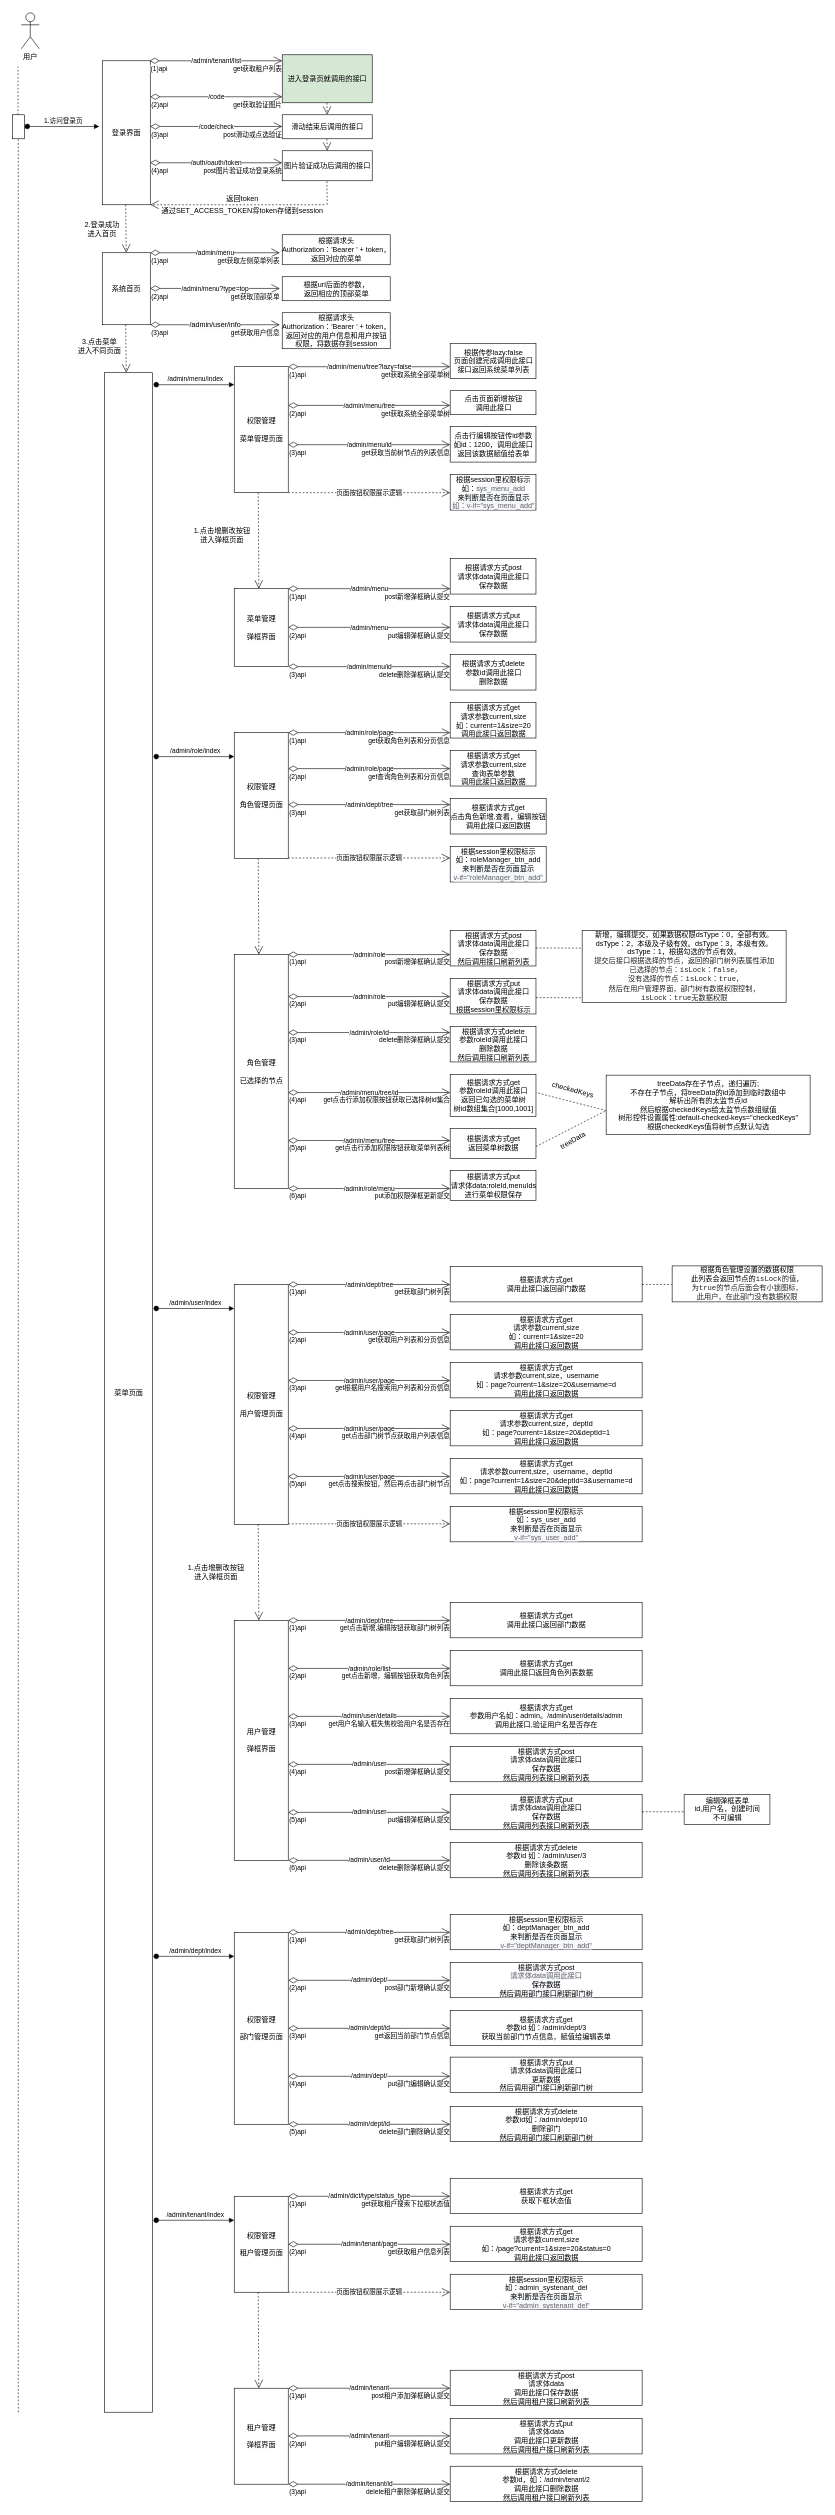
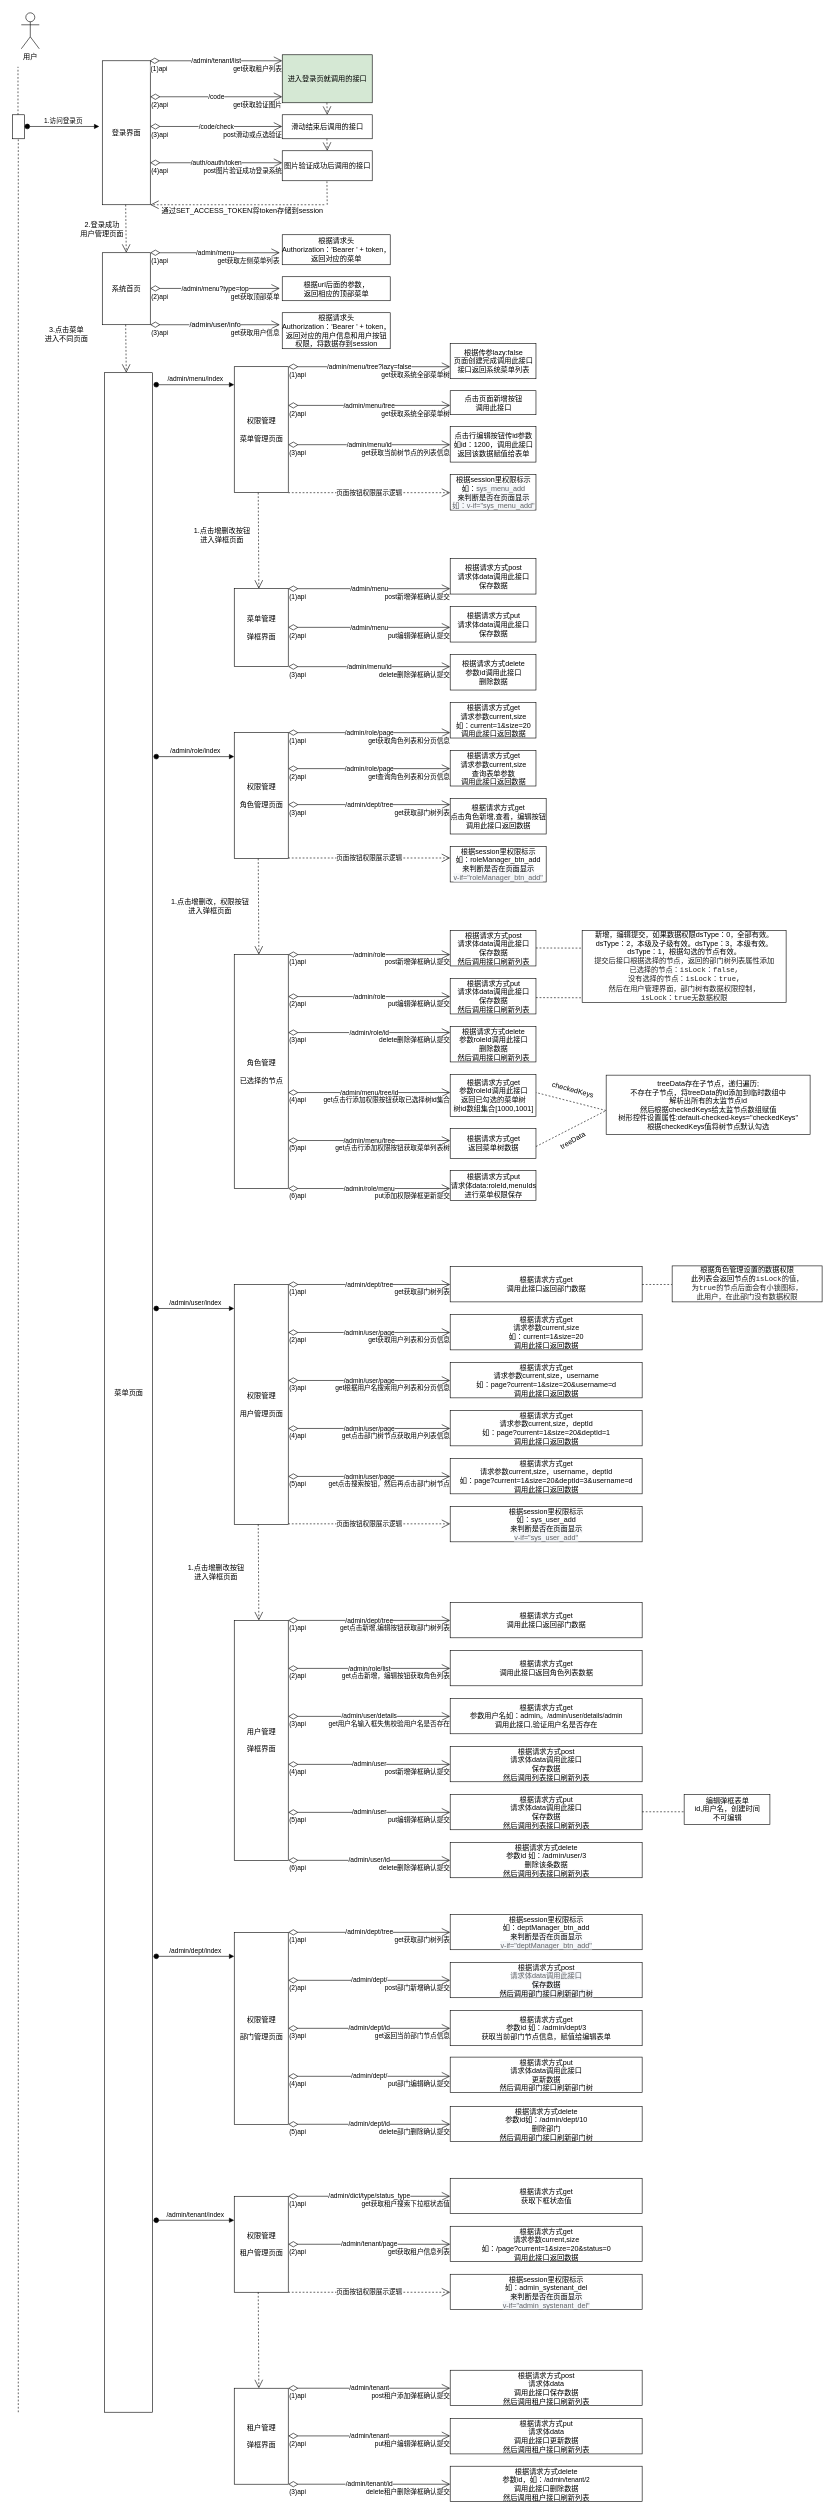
node "返回token": removed
node "2.登录成功 进入首页": label "2.登录成功 进入首页" -> "2.登录成功 用户管理页面"
node "3.点击菜单 进入不同页面": moved (99, 345) -> (66, 333)
node "1.点击增删改，权限按钮 进入弹框页面": added
node "根据请求方式put 请求体data调用此接口 保存数据 根据session里权限标示": label "根据请求方式put 请求体data调用此接口 保存数据 根据session里权限标示" -> "根据请求方式put 请求体data调用此接口 保存数据 然后调用接口刷新列表"
